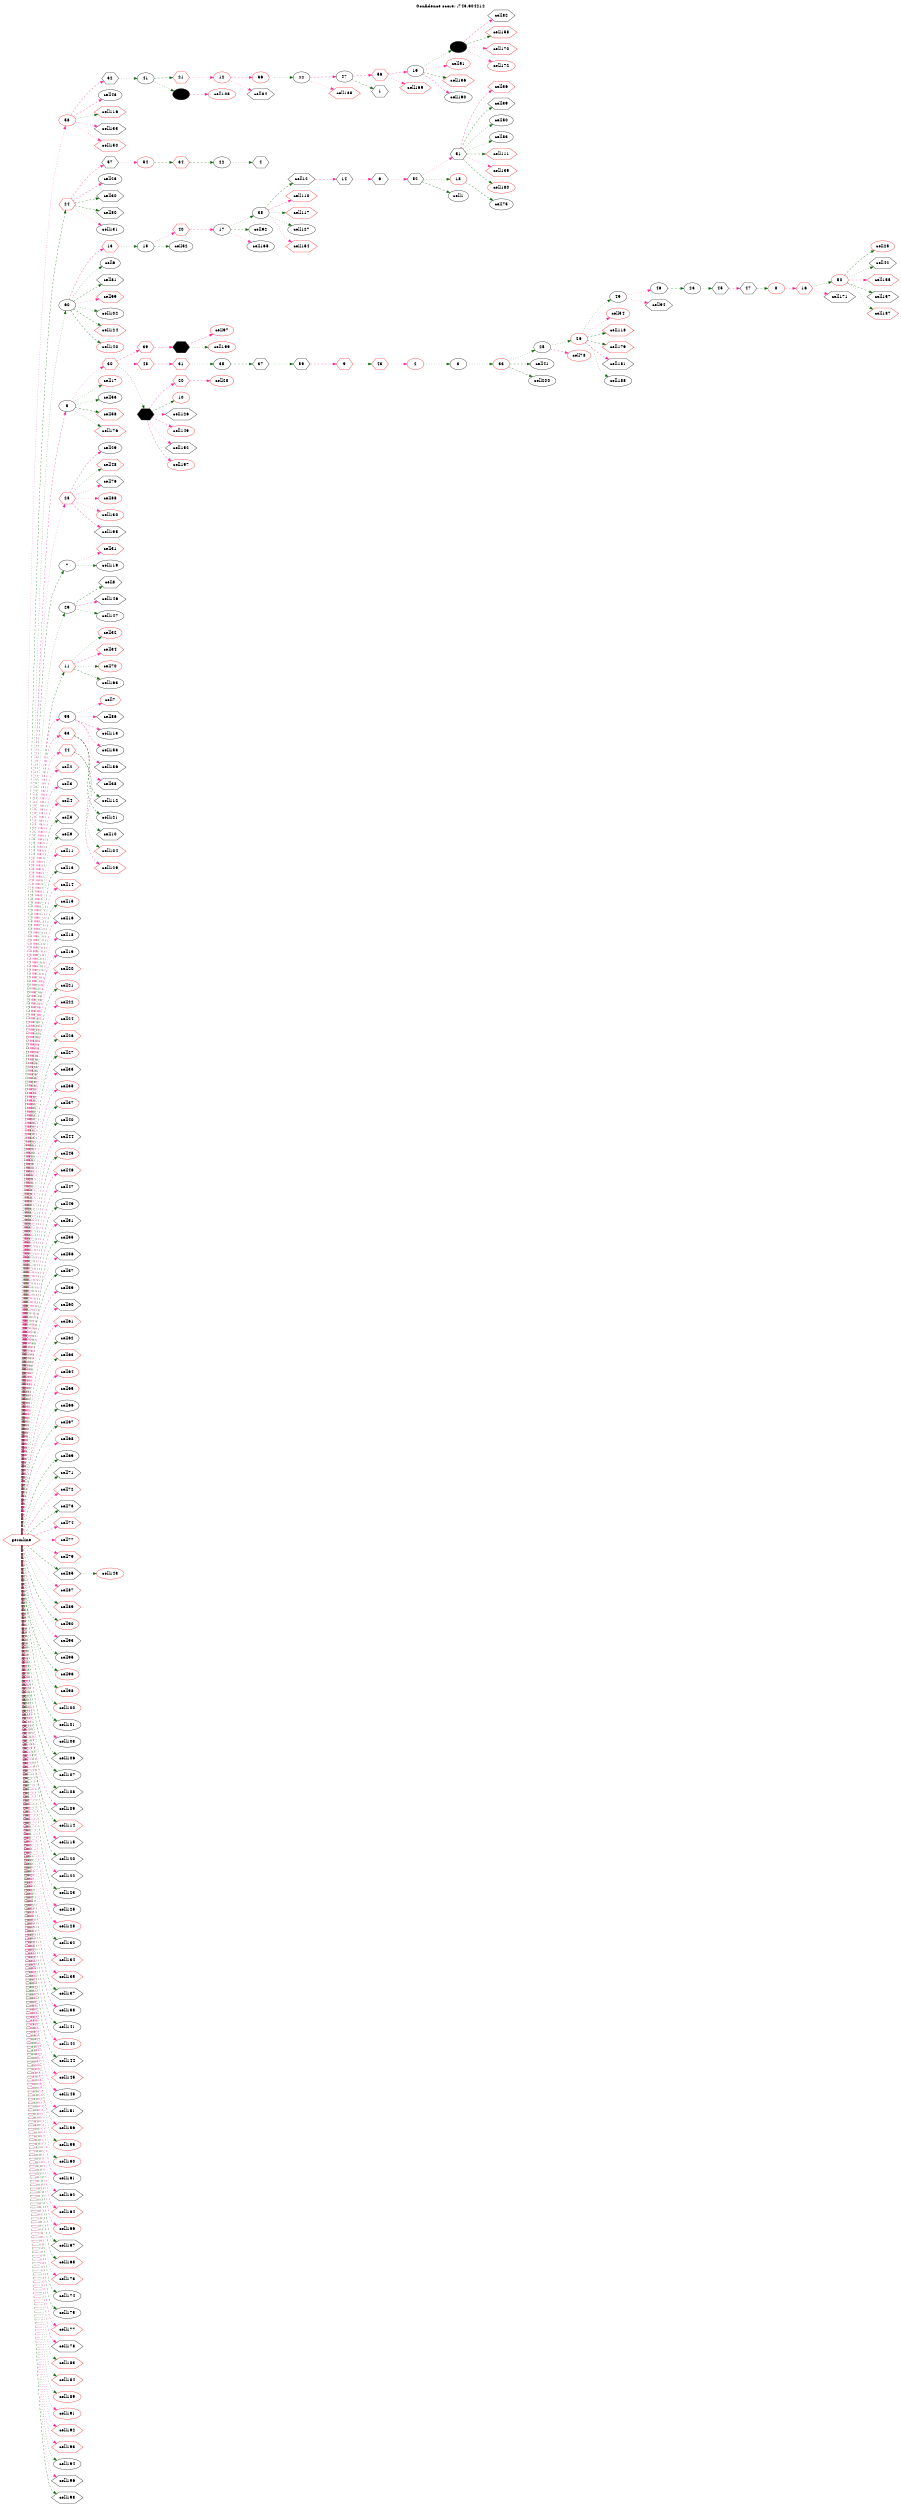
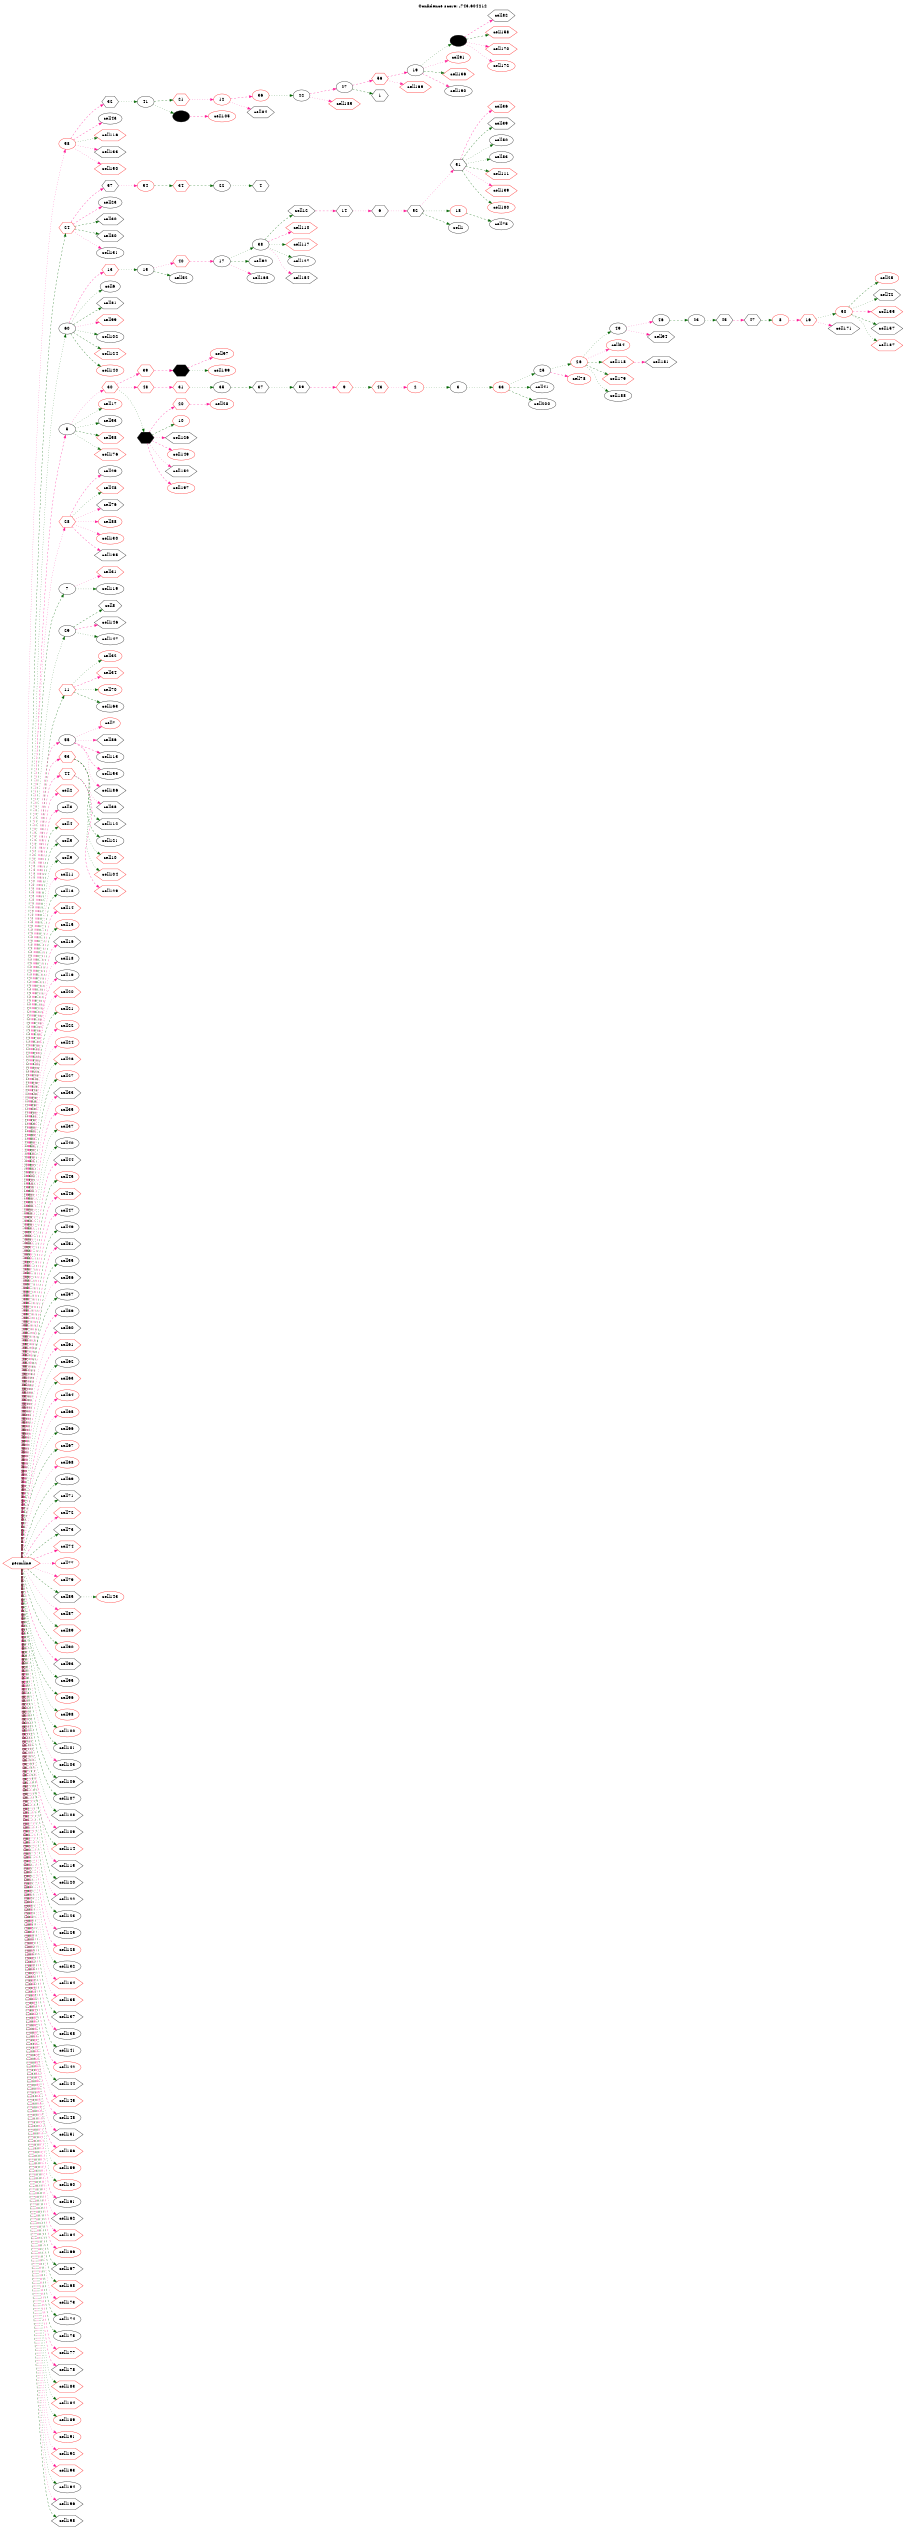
node "cell154": color red -> black
edge "26" -> "cell181": now "cell118" -> "cell181"
node "cell10": color black -> red
edge "germline" -> "cell4": color deeppink -> darkgreen
